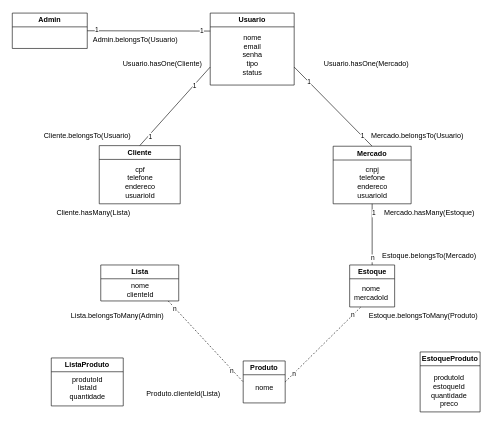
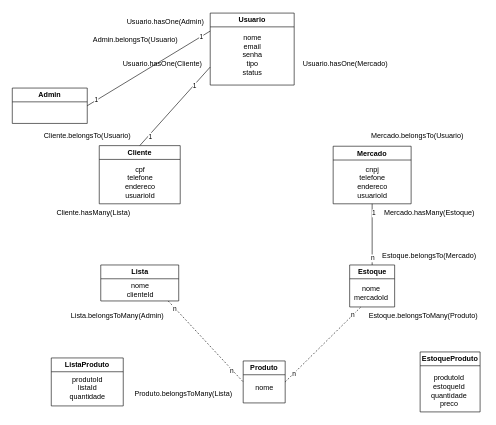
node "Usuario.hasOne(Admin)": added
node "Admin": moved (50, 31) -> (50, 106)
node "Usuario.hasOne(Mercado)": moved (366, 63) -> (345, 63)
edge "Usuario" -- "Mercado": removed, labels "1", "1"
node "Produto.clienteId(Lista)": label "Produto.clienteId(Lista)" -> "Produto.belongsToMany(Lista)"
